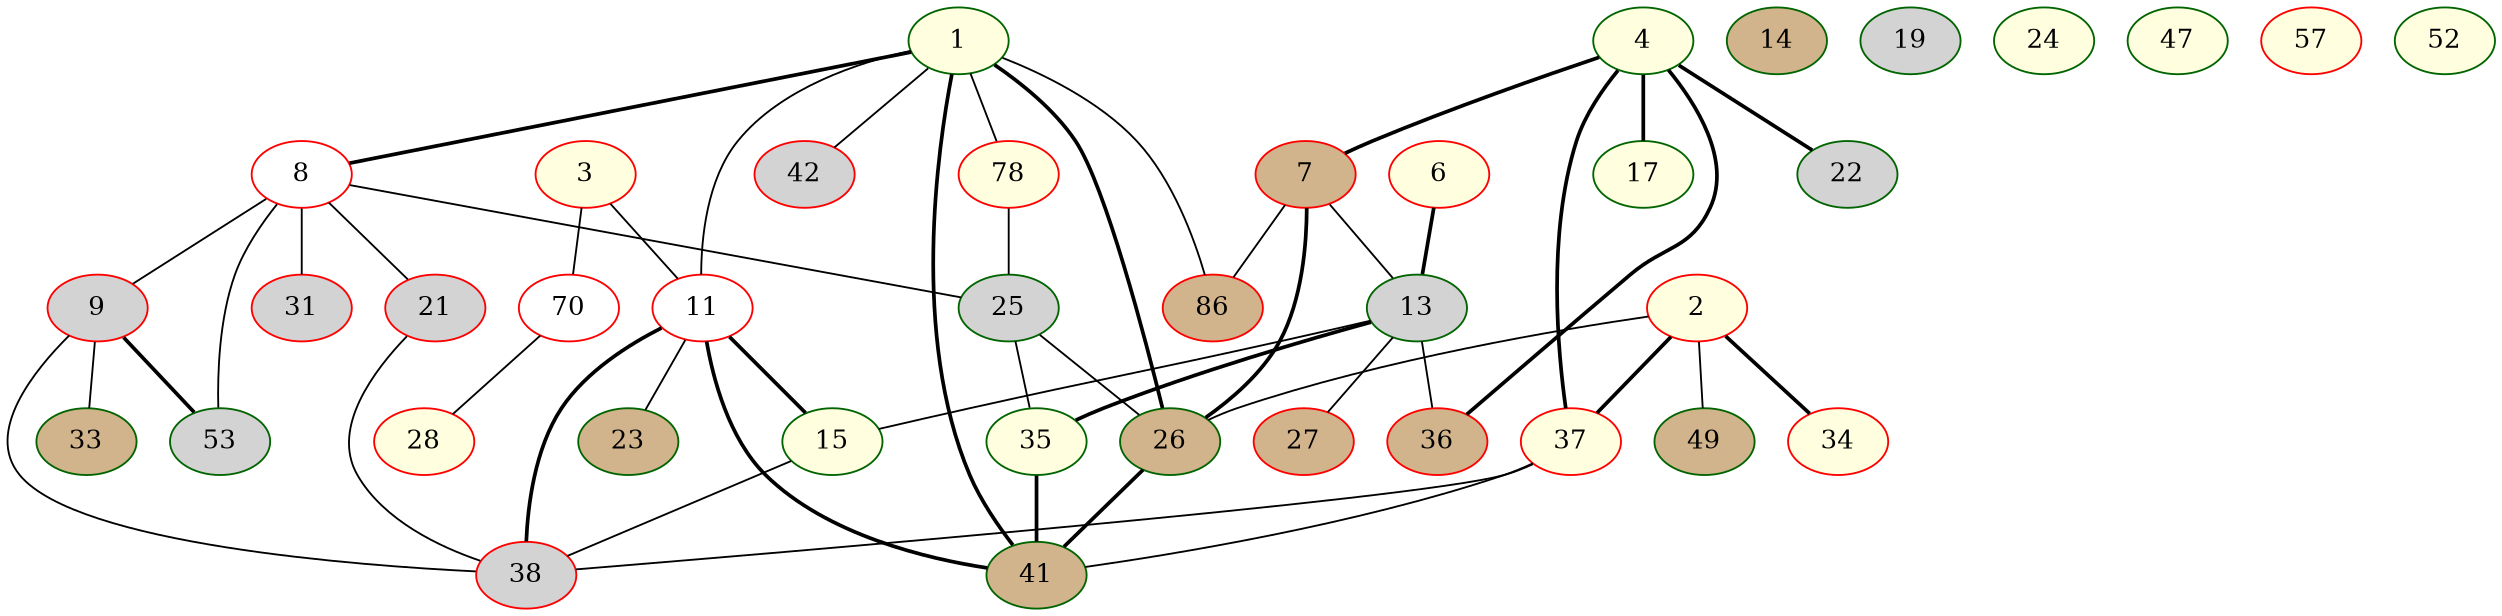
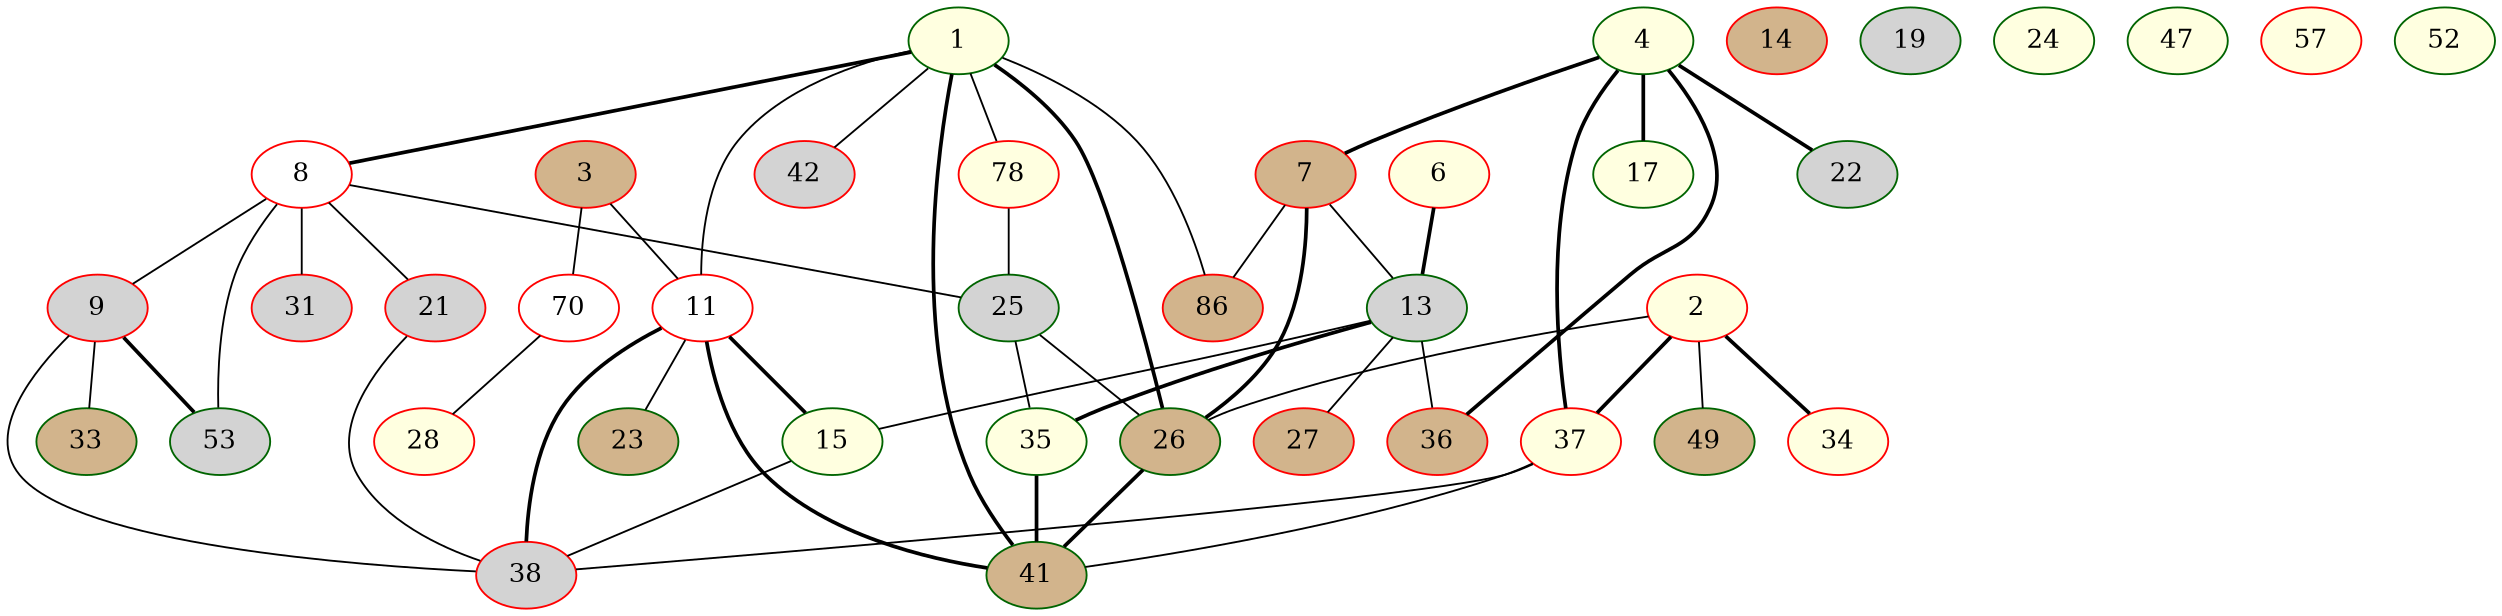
node "14": color darkgreen -> red
node "3": fillcolor lightyellow -> tan
